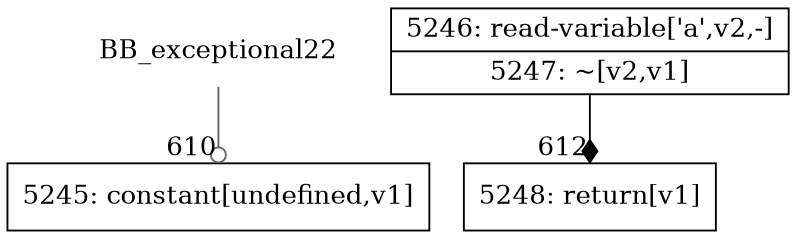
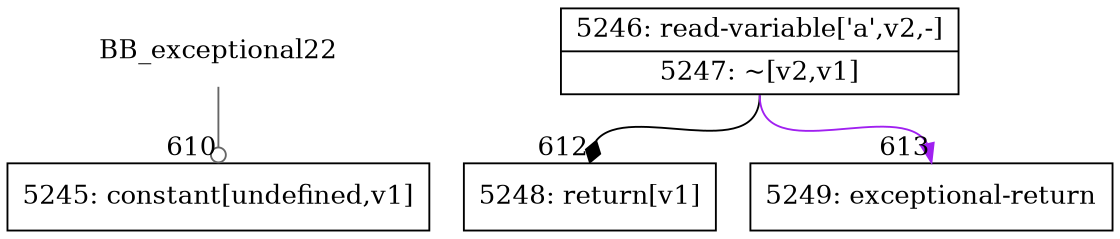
node "5249: exceptional-return": added
